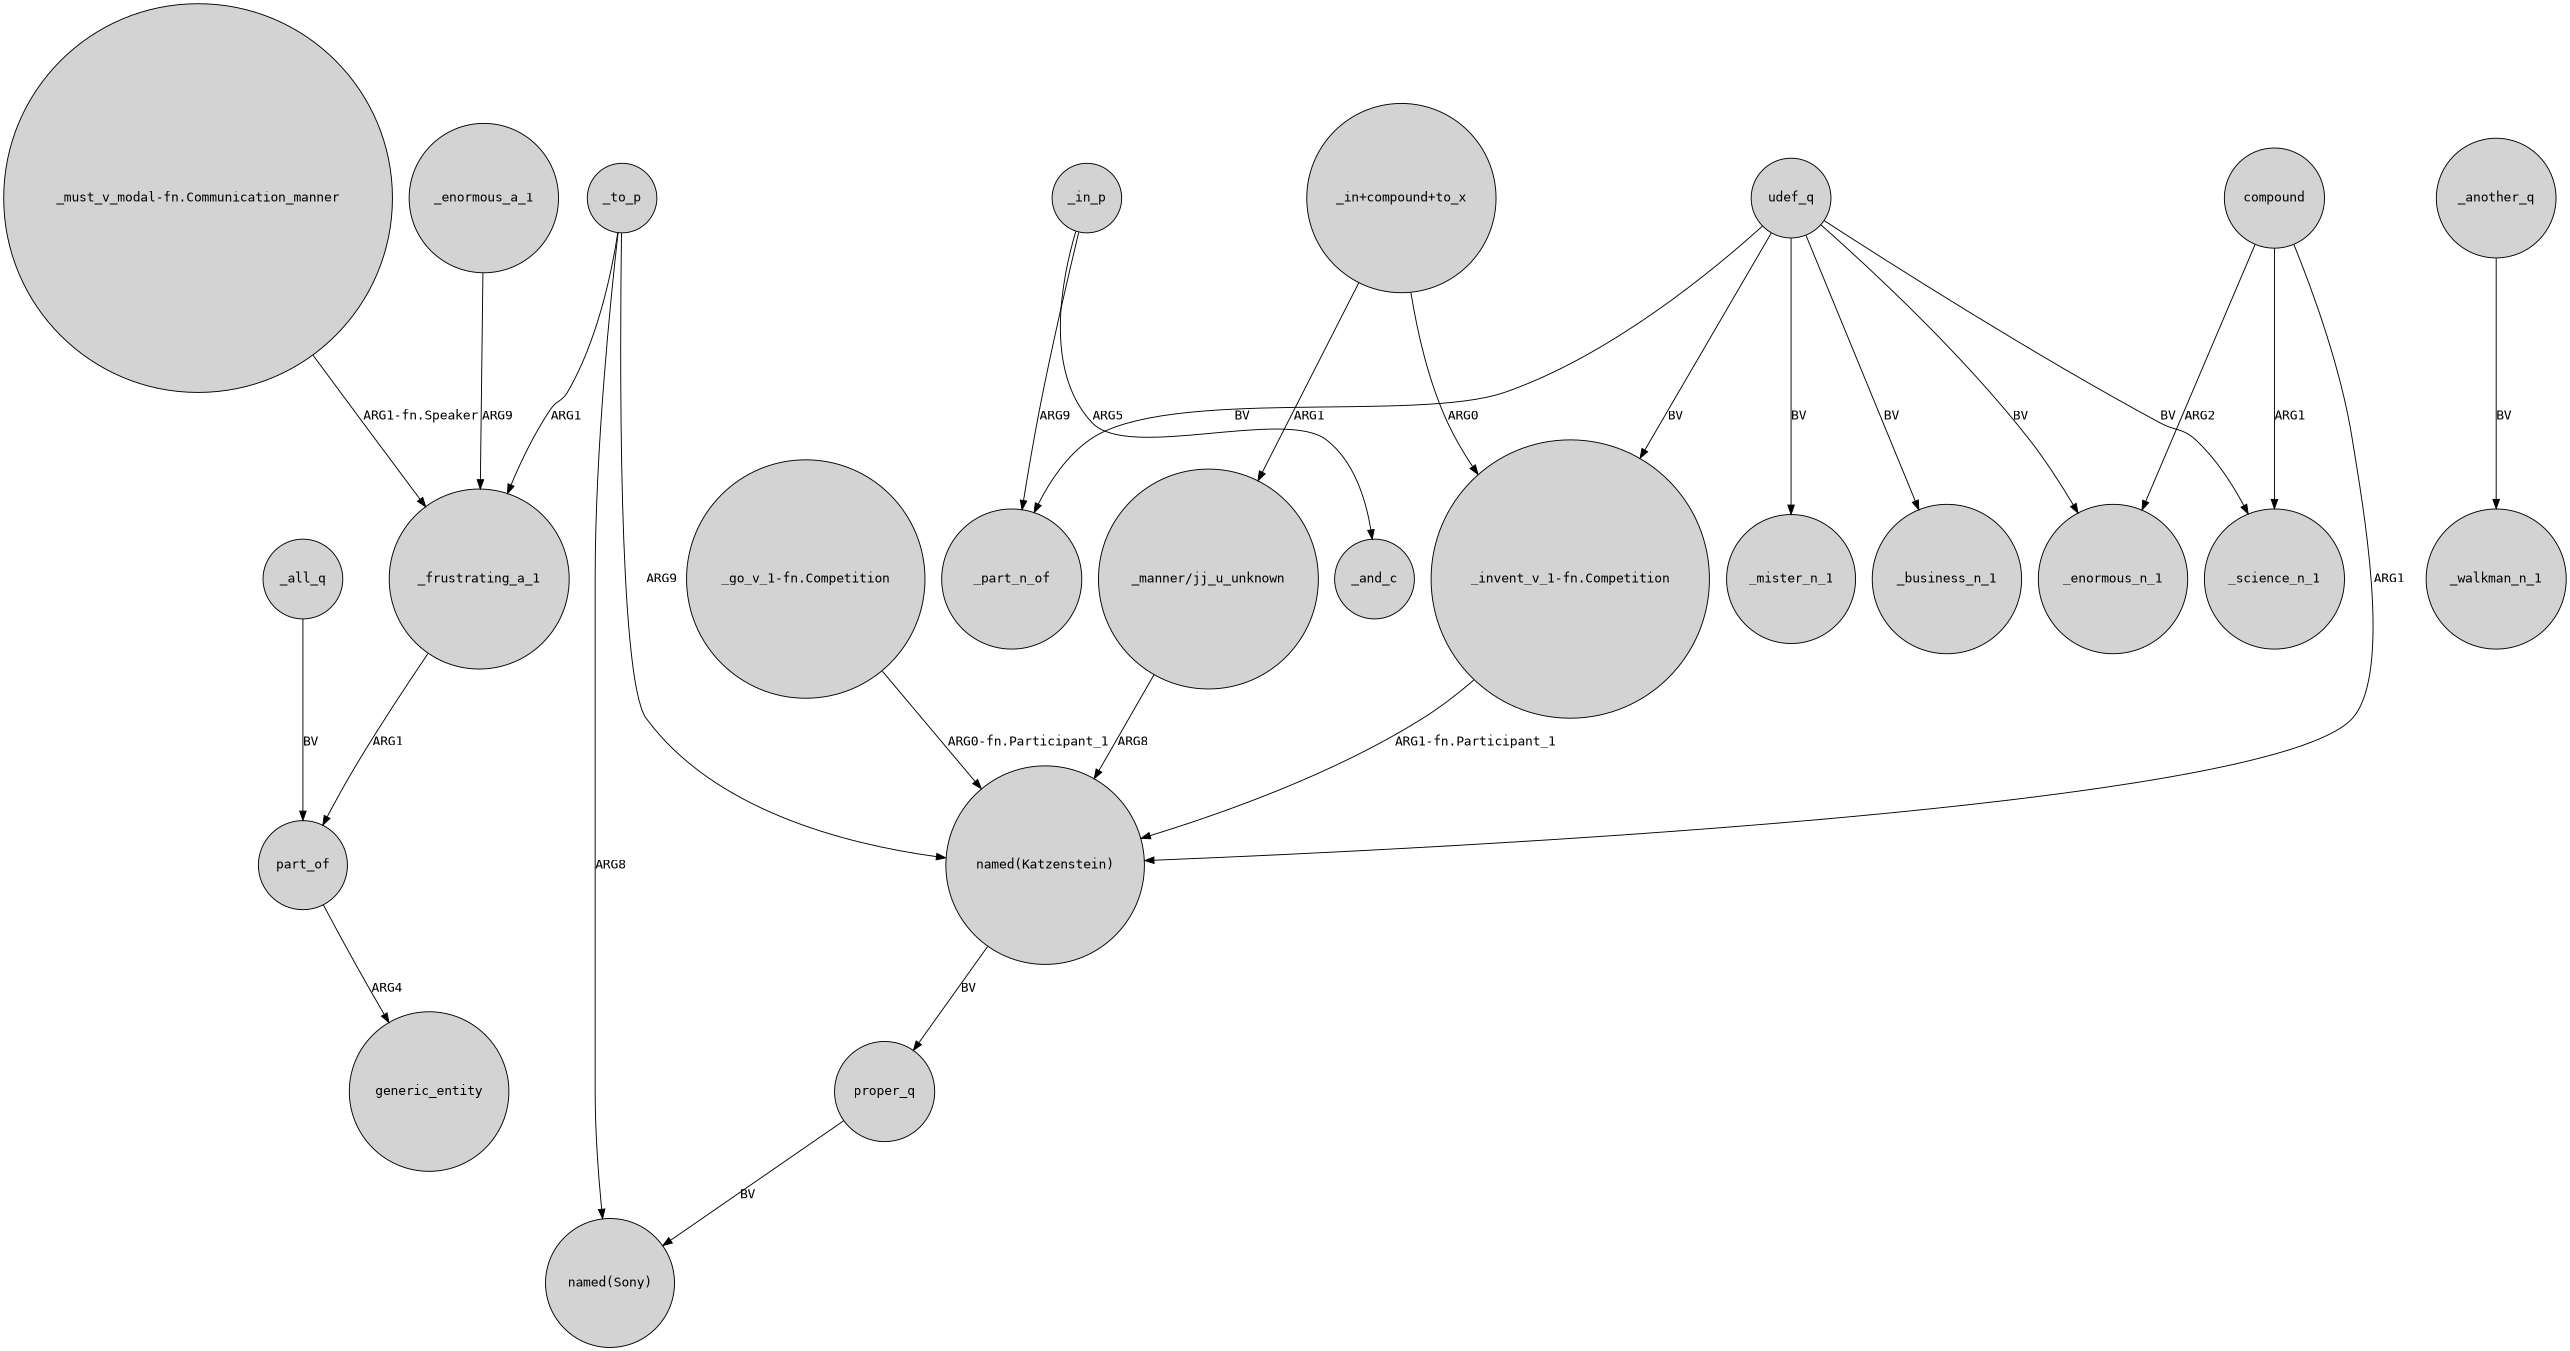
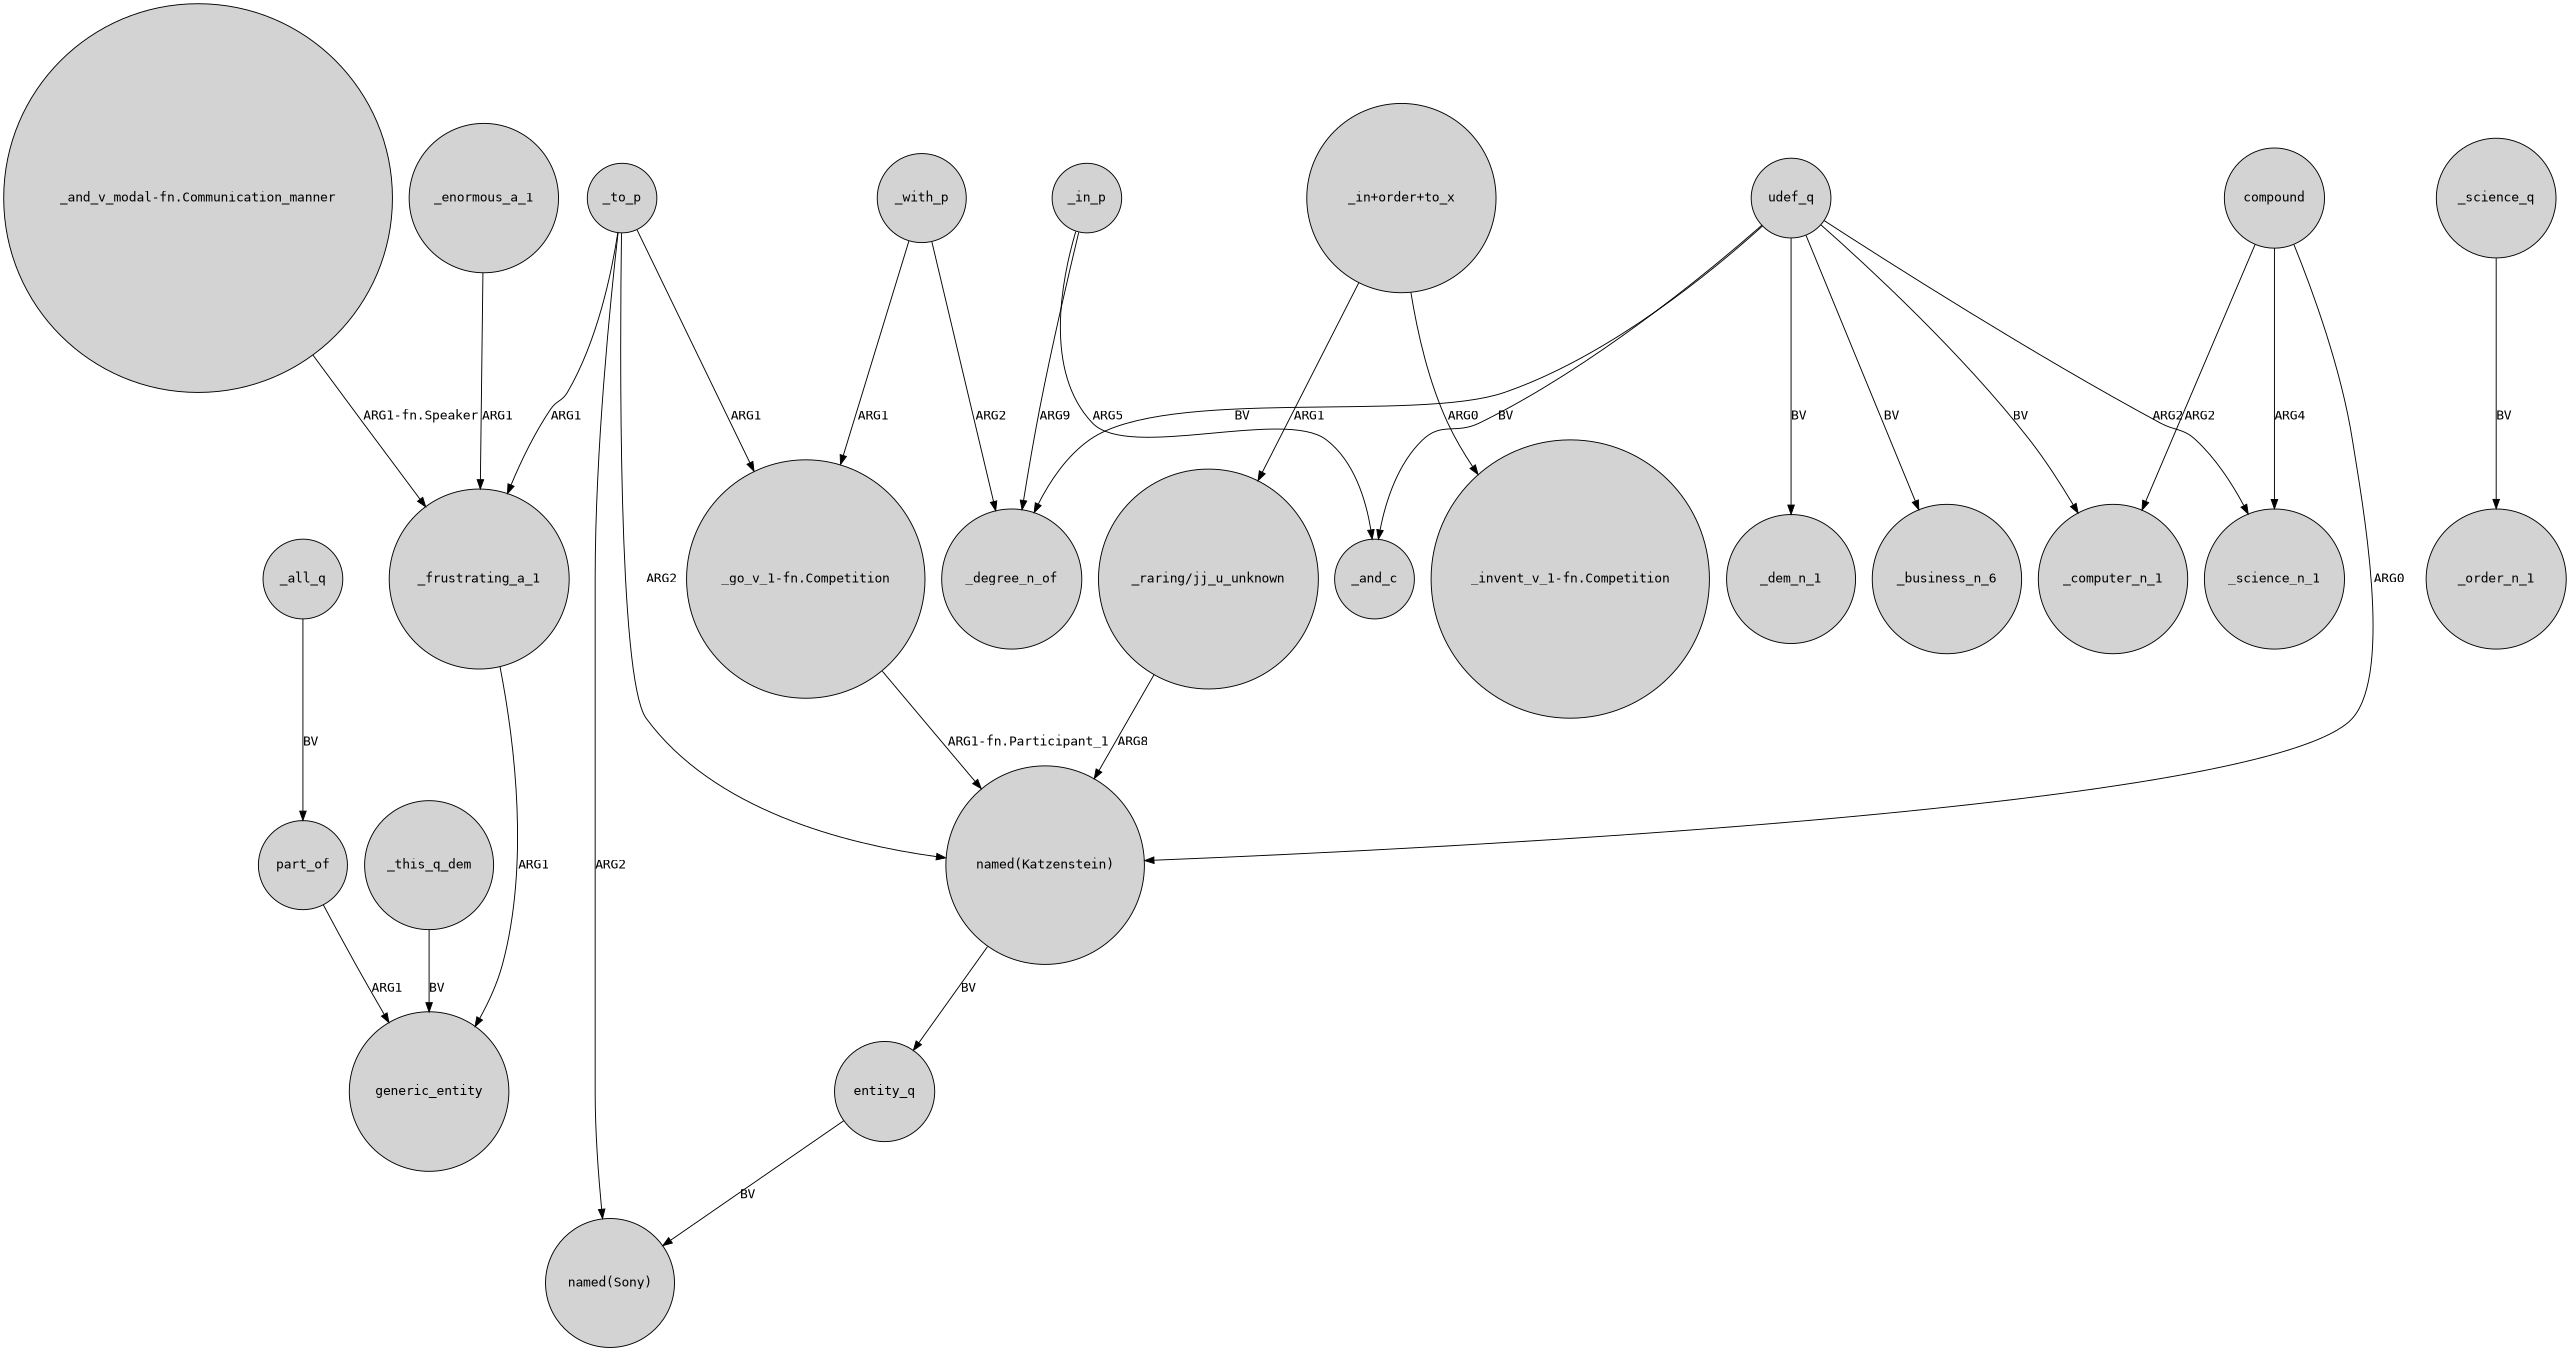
node "_must_v_modal-fn.Communication_manner": label "_must_v_modal-fn.Communication_manner" -> "_and_v_modal-fn.Communication_manner"
node "_with_p": added
node "_in+compound+to_x": label "_in+compound+to_x" -> "_in+order+to_x"
node "_another_q": label "_another_q" -> "_science_q"
edge "udef_q" -> "_invent_v_1-fn.Competition": now "udef_q" -> "_and_c"
edge "_to_p" -> "_go_v_1-fn.Competition": added, label "ARG1"
edge "_enormous_a_1" -> "_frustrating_a_1": label "ARG9" -> "ARG1"
edge "udef_q" -> "_science_n_1": label "BV" -> "ARG2"
edge "compound" -> "_science_n_1": label "ARG1" -> "ARG4"
edge "_to_p" -> "named(Katzenstein)": label "ARG9" -> "ARG2"
node "_part_n_of": label "_part_n_of" -> "_degree_n_of"
node "_manner/jj_u_unknown": label "_manner/jj_u_unknown" -> "_raring/jj_u_unknown"
node "_mister_n_1": label "_mister_n_1" -> "_dem_n_1"
node "_business_n_1": label "_business_n_1" -> "_business_n_6"
node "_enormous_n_1": label "_enormous_n_1" -> "_computer_n_1"
edge "compound" -> "named(Katzenstein)": label "ARG1" -> "ARG0"
node "_walkman_n_1": label "_walkman_n_1" -> "_order_n_1"
edge "_frustrating_a_1" -> "part_of": now "_frustrating_a_1" -> "generic_entity"
edge "_go_v_1-fn.Competition" -> "named(Katzenstein)": label "ARG0-fn.Participant_1" -> "ARG1-fn.Participant_1"
edge "_invent_v_1-fn.Competition" -> "named(Katzenstein)": removed, label "ARG1-fn.Participant_1"
node "_this_q_dem": added
edge "_to_p" -> "named(Sony)": label "ARG8" -> "ARG2"
edge "part_of" -> "generic_entity": label "ARG4" -> "ARG1"
node "proper_q": label "proper_q" -> "entity_q"
